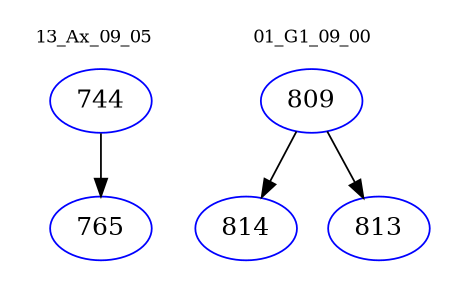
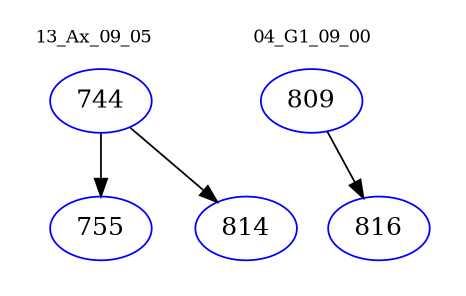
cluster "01_G1_09_00": label "01_G1_09_00" -> "04_G1_09_00"
edge "809" -> "814": now "744" -> "814"
node "765": label "765" -> "755"
node "813": label "813" -> "816"
